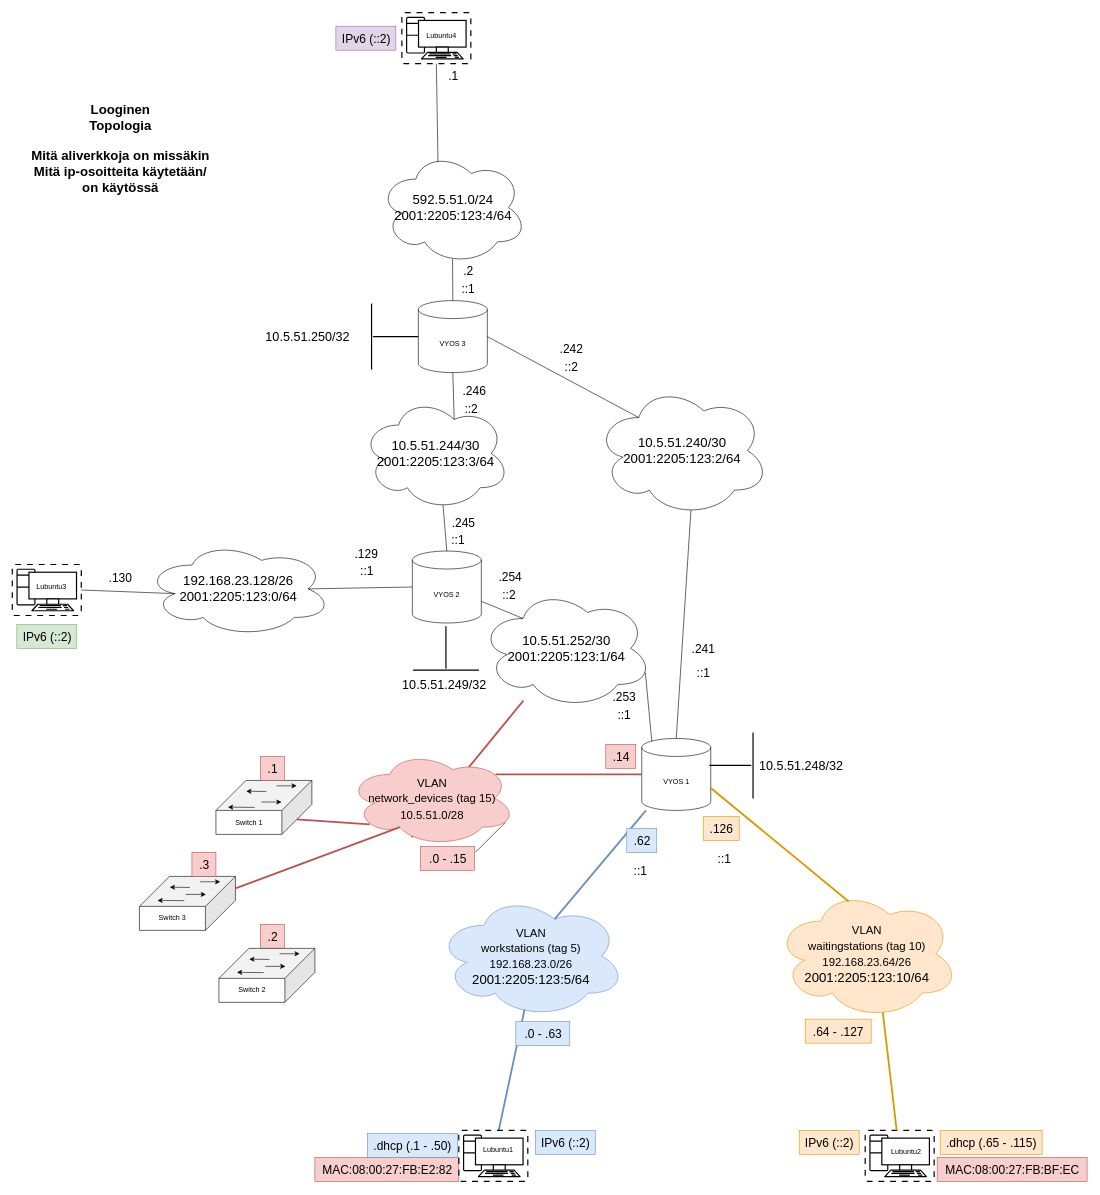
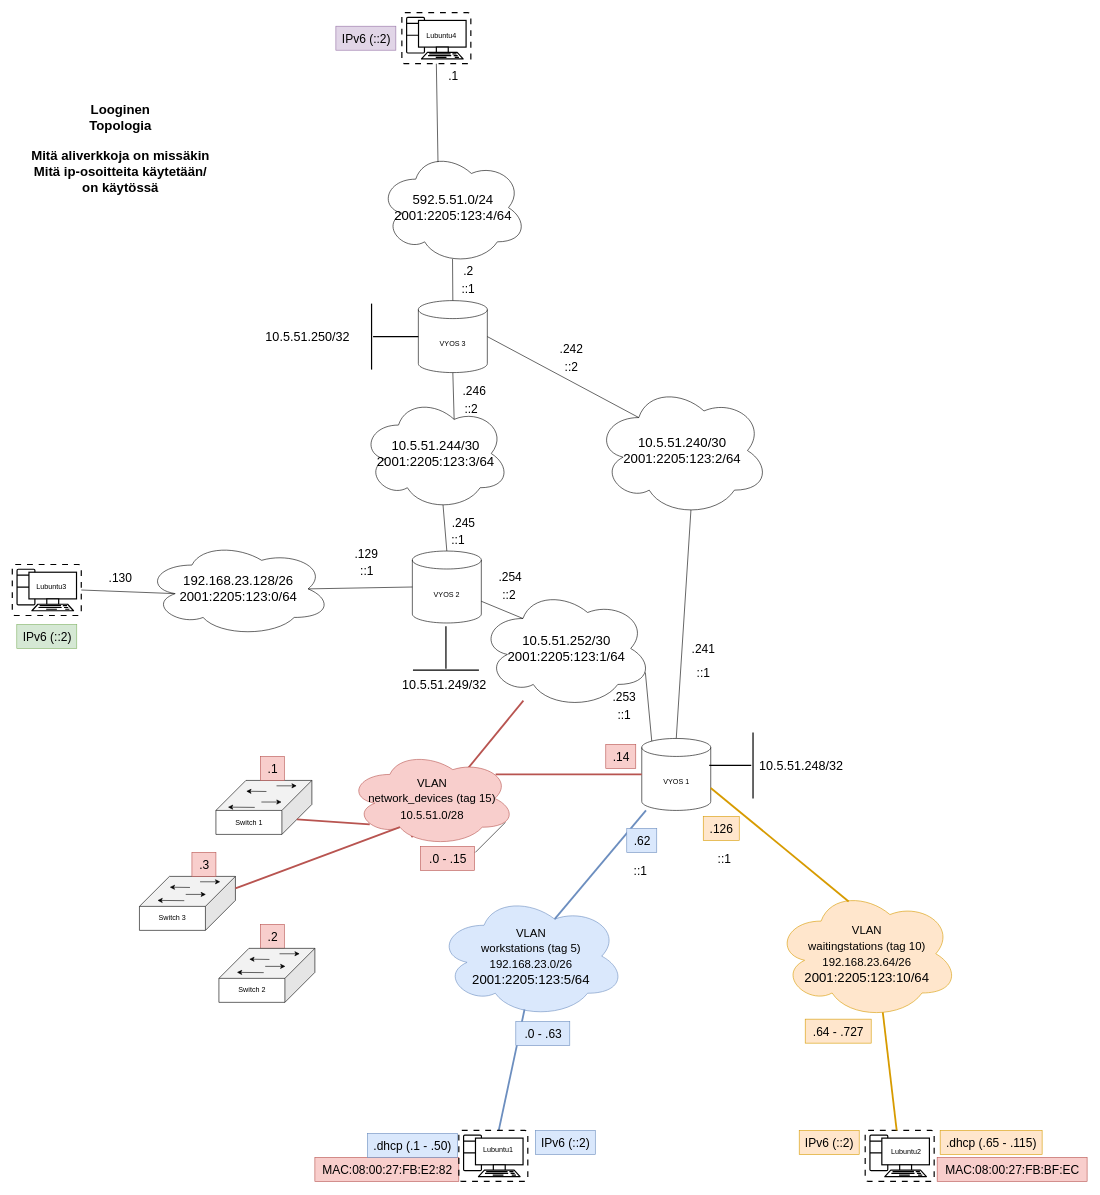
node ".64 - .127": label ".64 - .127" -> ".64 - .727"
